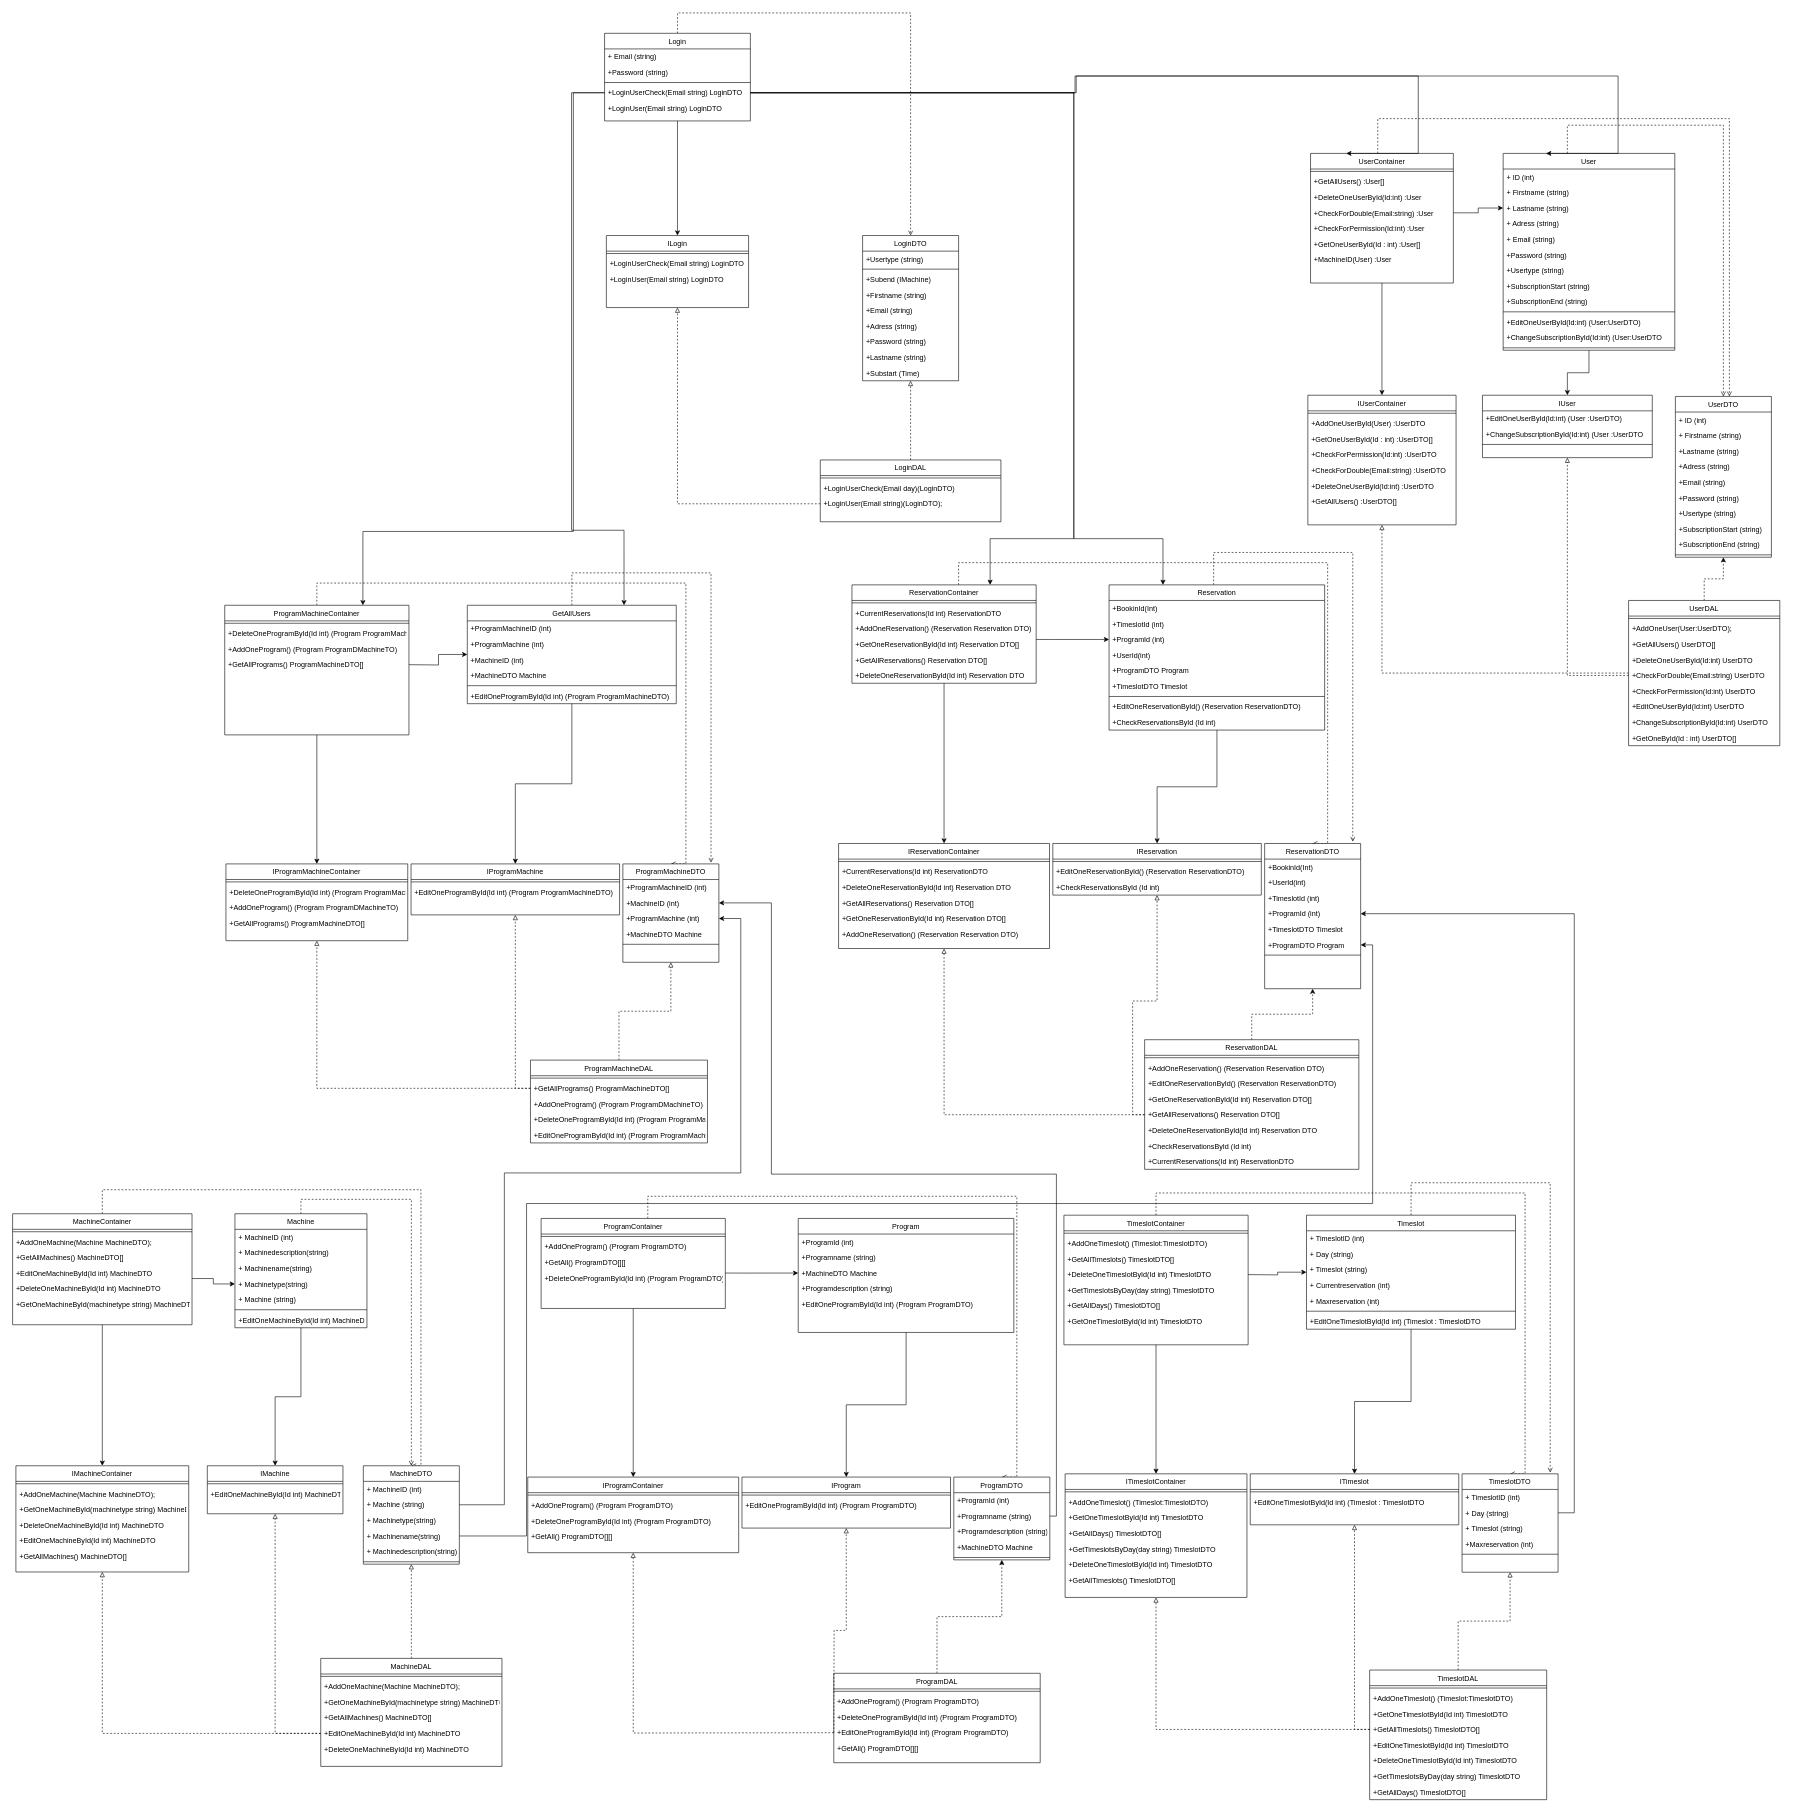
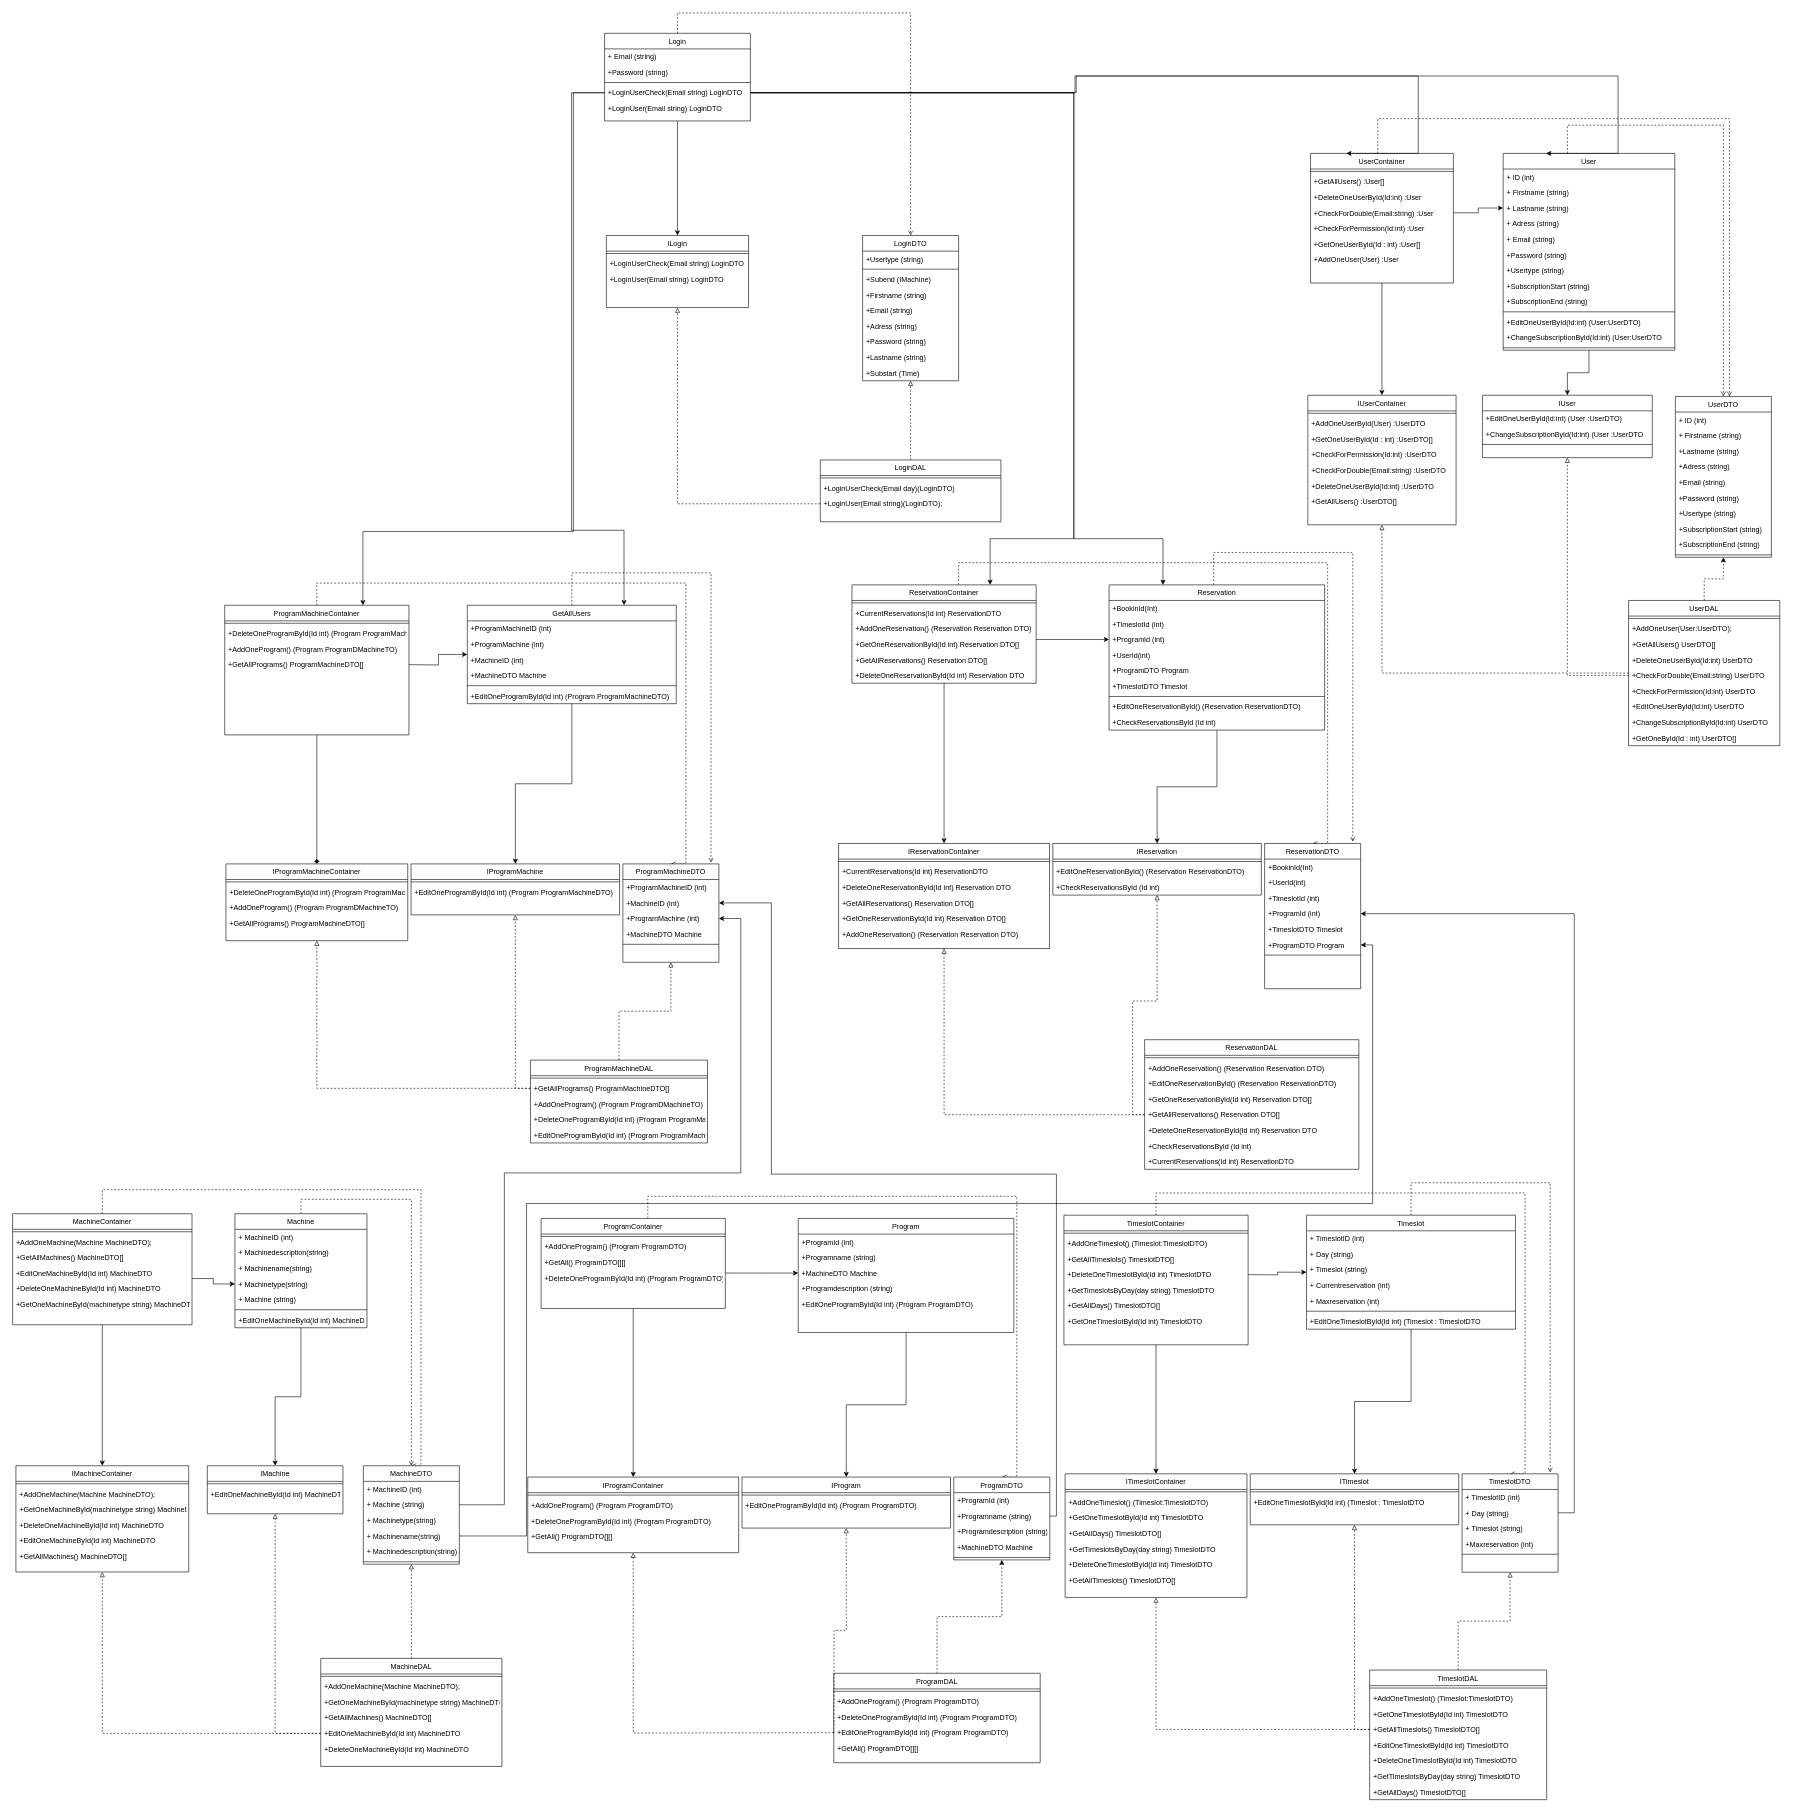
node "+MachineID(User) :User": label "+MachineID(User) :User" -> "+AddOneUser(User) :User"
edge "ProgramMachineContainer" -> "IProgramMachineContainer": arrowhead classic -> diamond
edge "ReservationDAL" -> "ReservationDTO": removed
